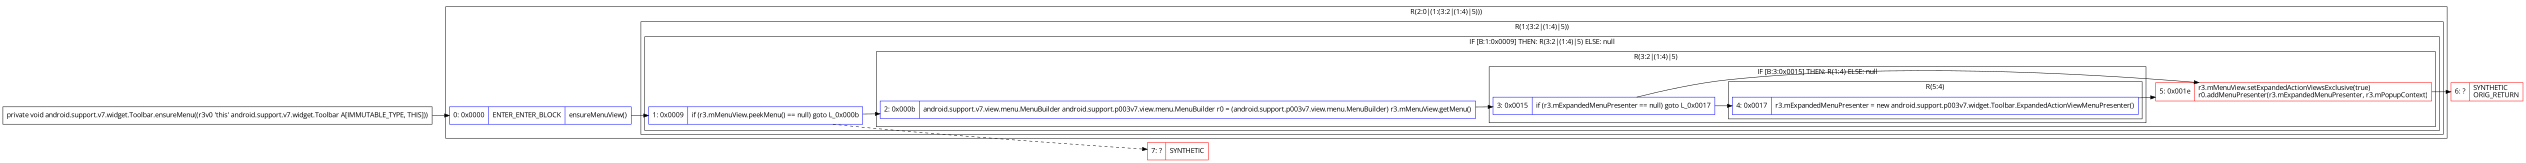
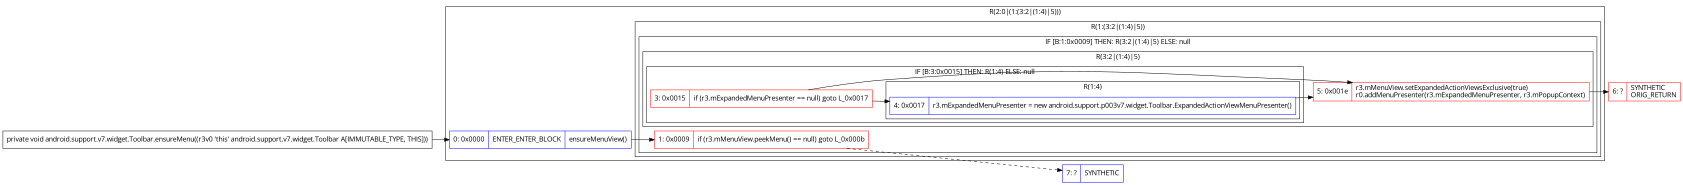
cluster "R(5:4)": label "R(5:4)" -> "R(1:4)"
node "3: 0x0015": color blue -> red
node "2: 0x000b": removed
node "1: 0x0009": color blue -> red
node "7: ?": color red -> blue
